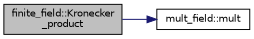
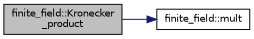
node "mult_field::mult": label "mult_field::mult" -> "finite_field::mult"
